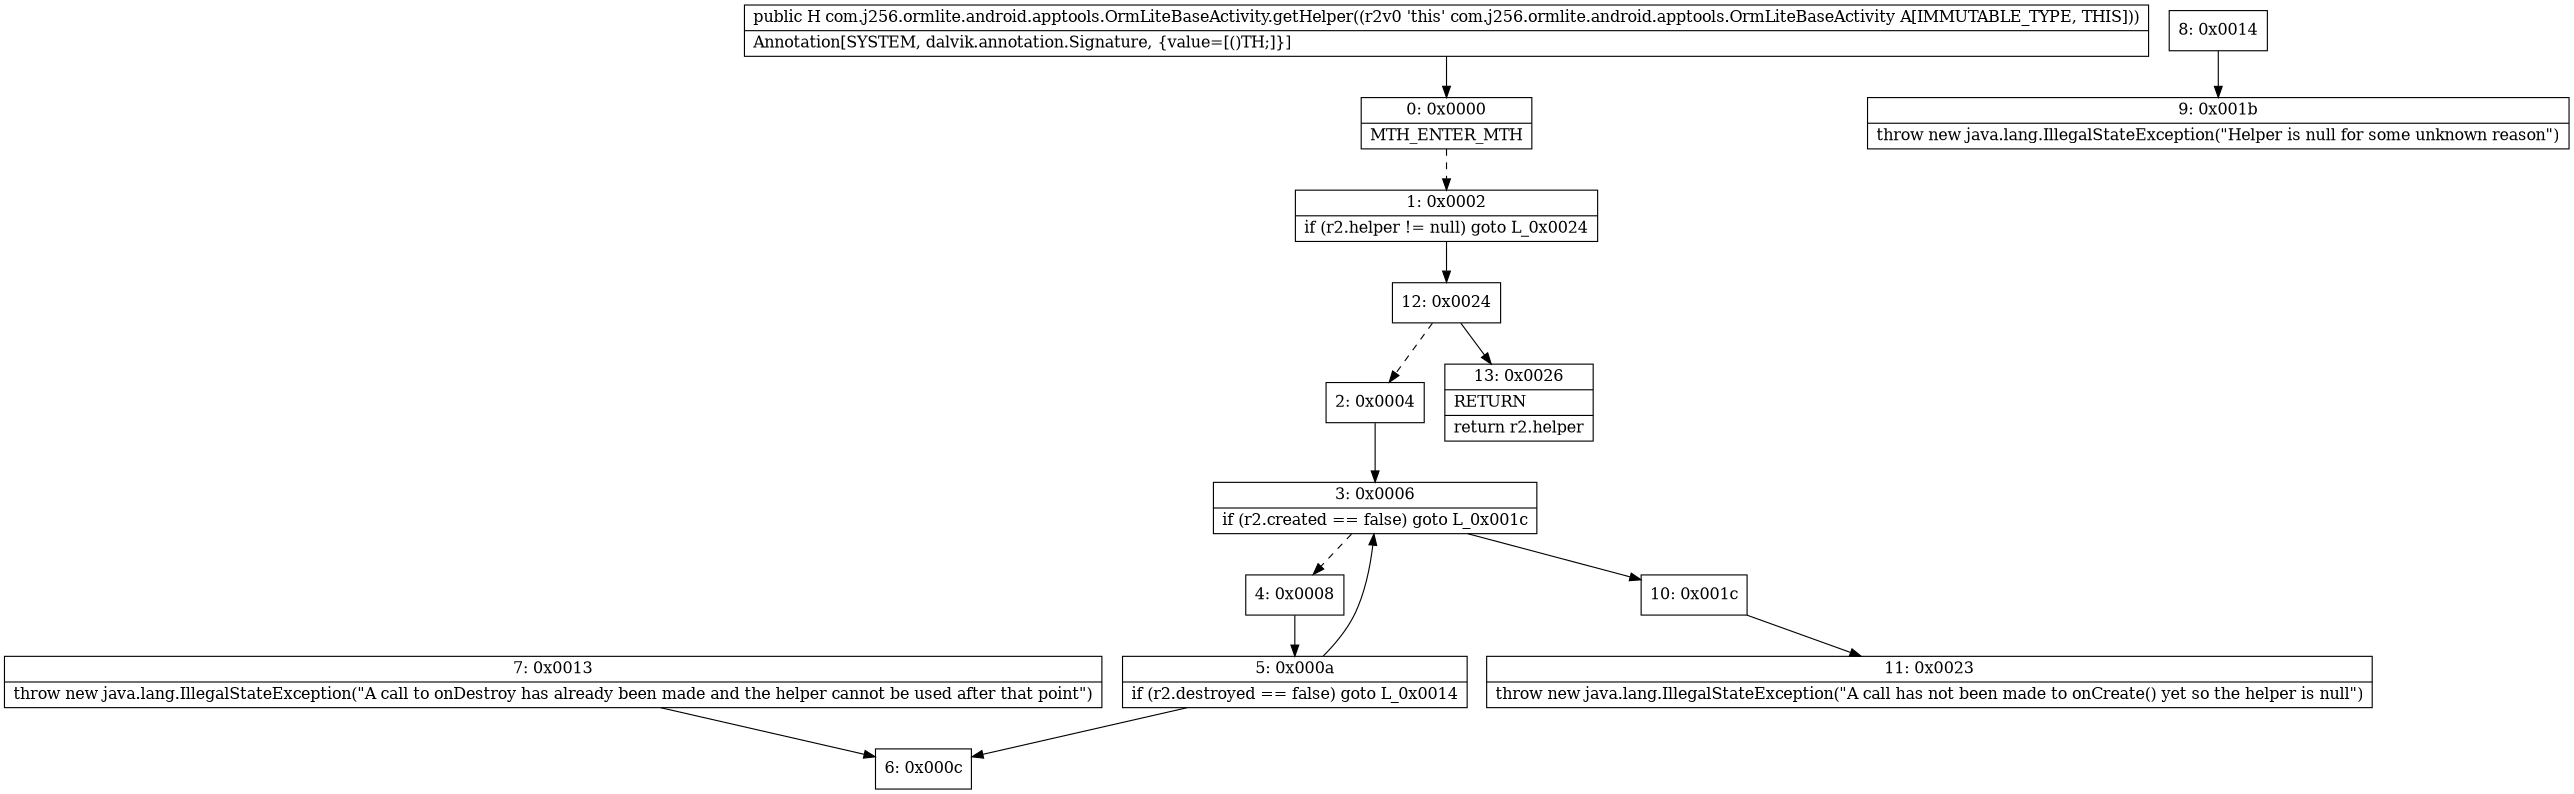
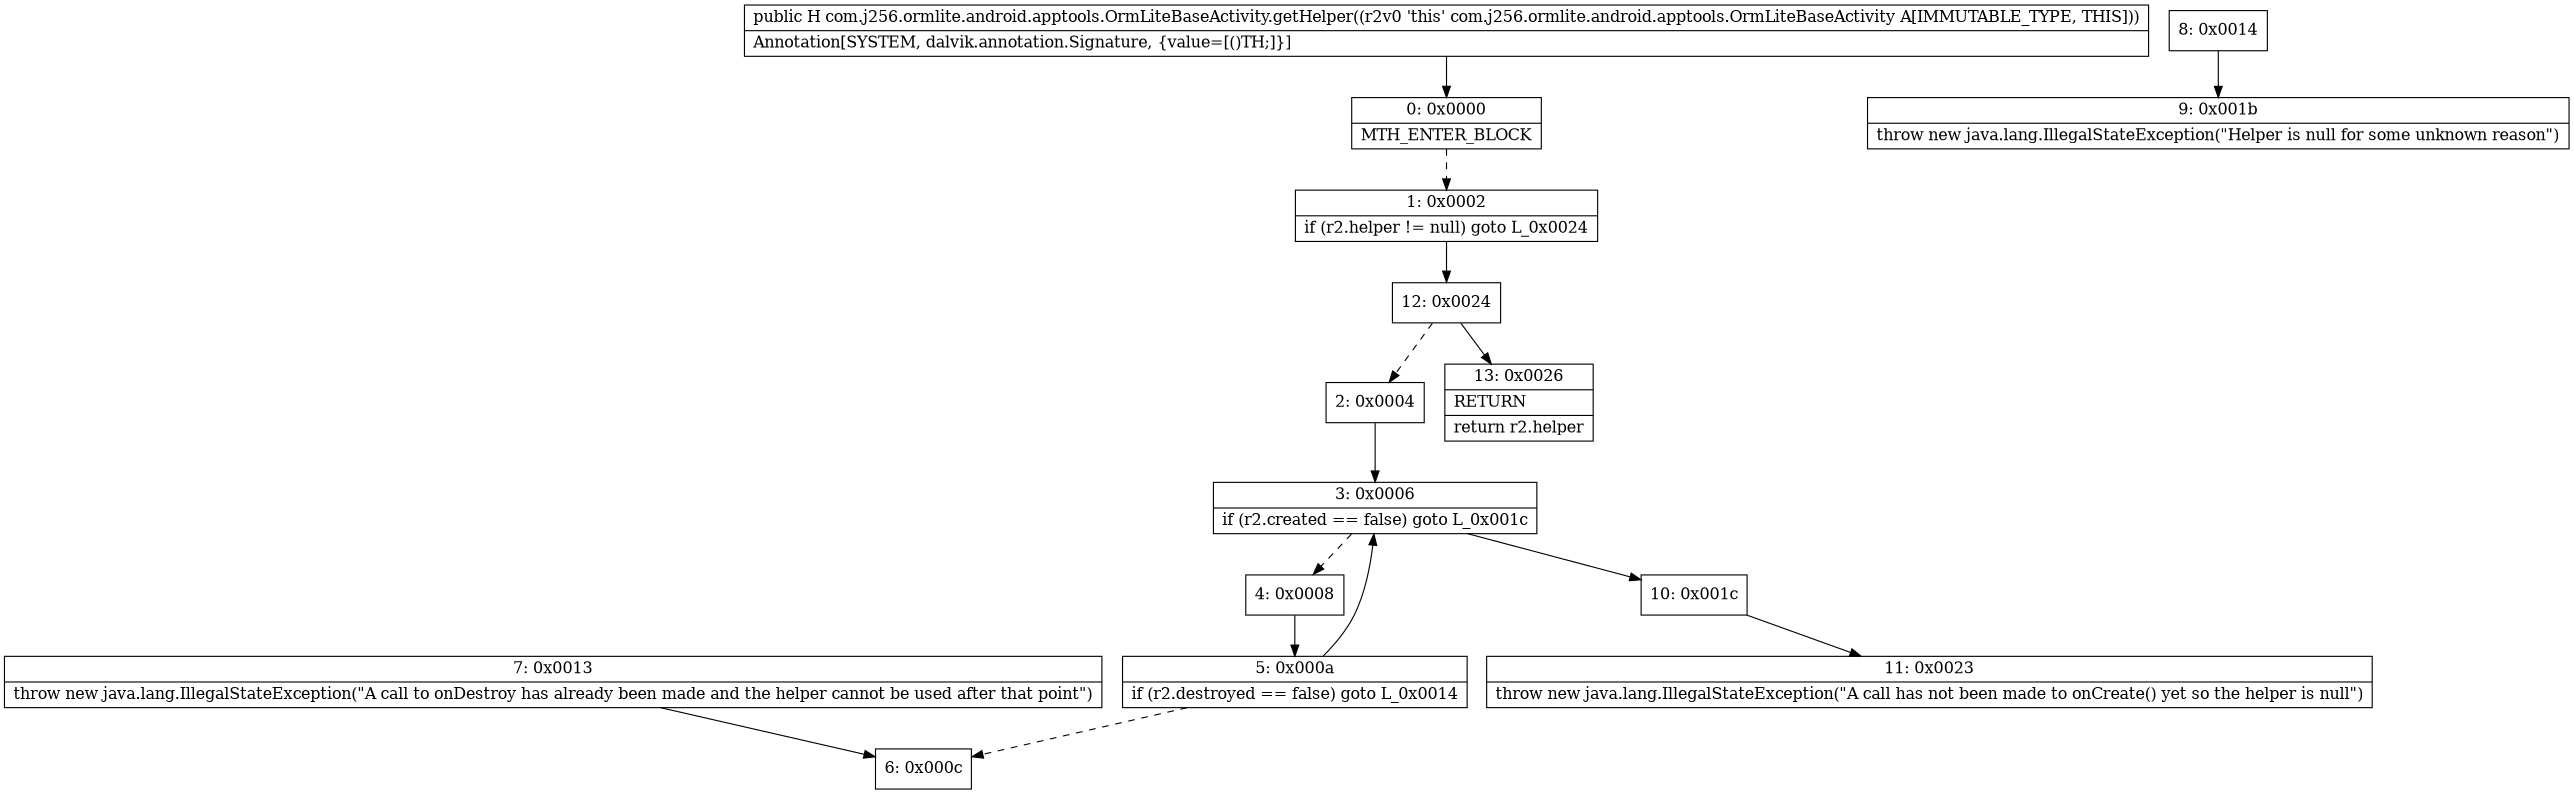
node "0: 0x0000": text "MTH_ENTER_MTH" -> "MTH_ENTER_BLOCK"
edge "5: 0x000a" -> "6: 0x000c": style solid -> dashed
